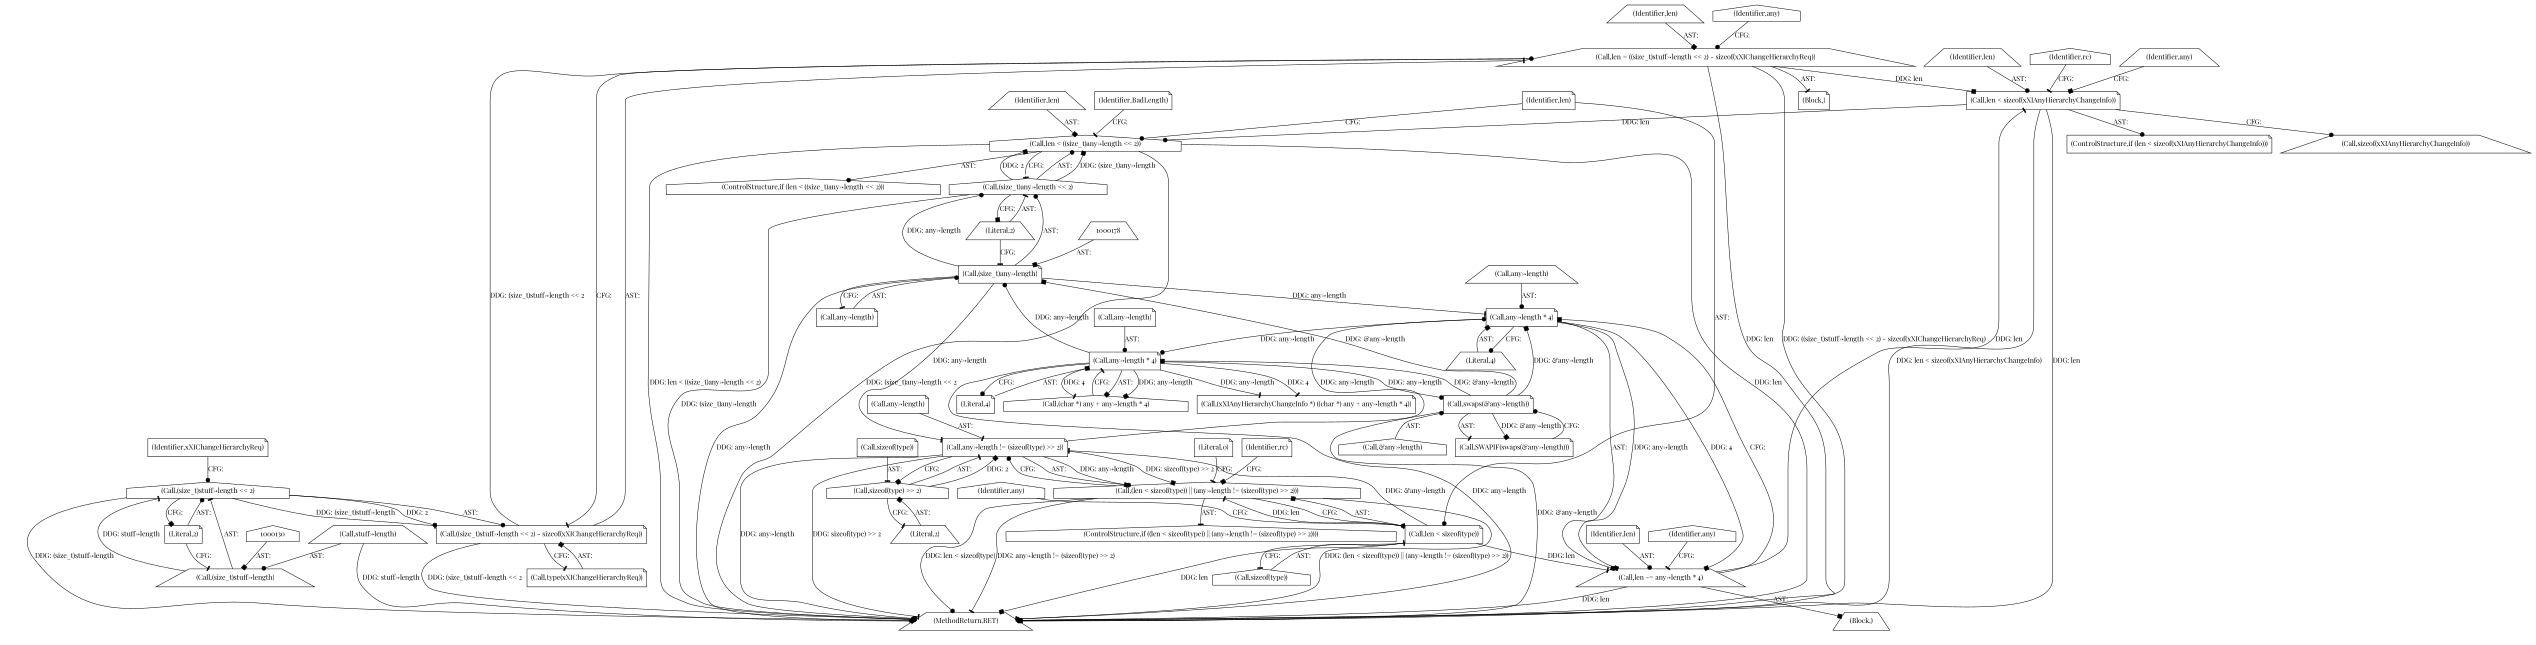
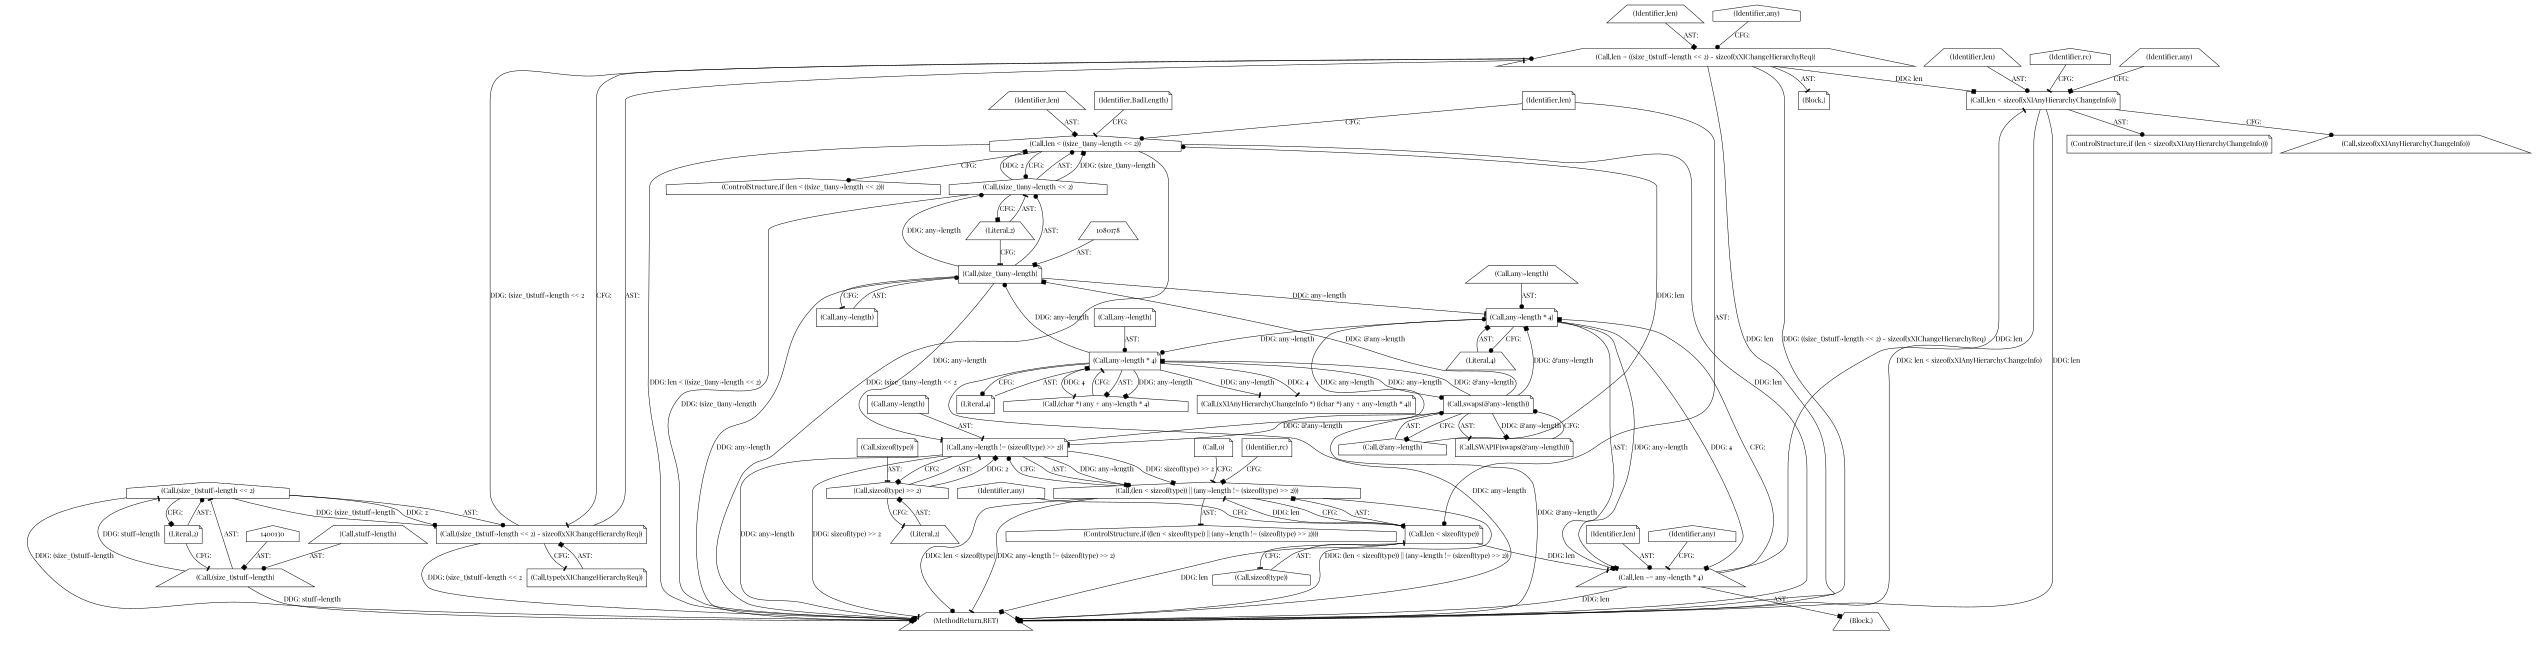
edge "(Call,len < sizeof(xXIAnyHierarchyChangeInfo))" -> "(Call,len < ((size_t)any->length << 2))": now "(Call,&any->length)" -> "(Call,len < ((size_t)any->length << 2))"
edge "(Call,len < ((size_t)any->length << 2))" -> "(Call,(size_t)any->length << 2)": arrowhead tee -> dot
edge "(Call,len < ((size_t)any->length << 2))" -> "(ControlStructure,if (len < ((size_t)any->length << 2)))": label "AST: " -> "CFG: "
node "1000178": label "1000178" -> "1080178"
edge "(Call,swaps(&any->length))" -> "(Call,&any->length)": added, label "CFG:"
node "(Identifier,xXIChangeHierarchyReq)": removed
node "(Literal,0)": label "(Literal,0)" -> "(Call,0)"
edge "(Call,len < sizeof(type))" -> "(Call,any->length != (sizeof(type) >> 2))": now "(Call,swaps(&any->length))" -> "(Call,any->length != (sizeof(type) >> 2))"
node "1000130": label "1000130" -> "1400130"
edge "(Call,stuff->length)" -> "(MethodReturn,RET)": now "(Call,(size_t)stuff->length)" -> "(MethodReturn,RET)"
